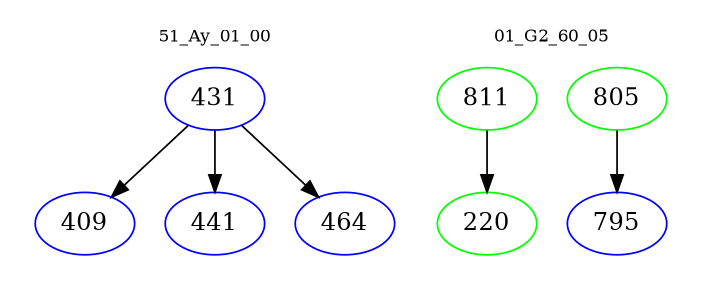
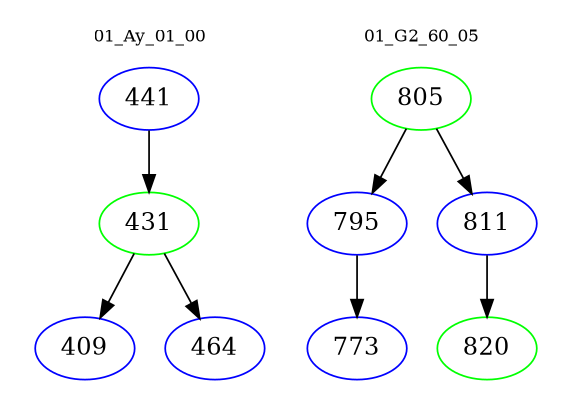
cluster "51_Ay_01_00": label "51_Ay_01_00" -> "01_Ay_01_00"
node "431": color blue -> green
node "811": color green -> blue
edge "431" -> "441": reversed
edge "805" -> "811": added
node "220": label "220" -> "820"
node "773": added
